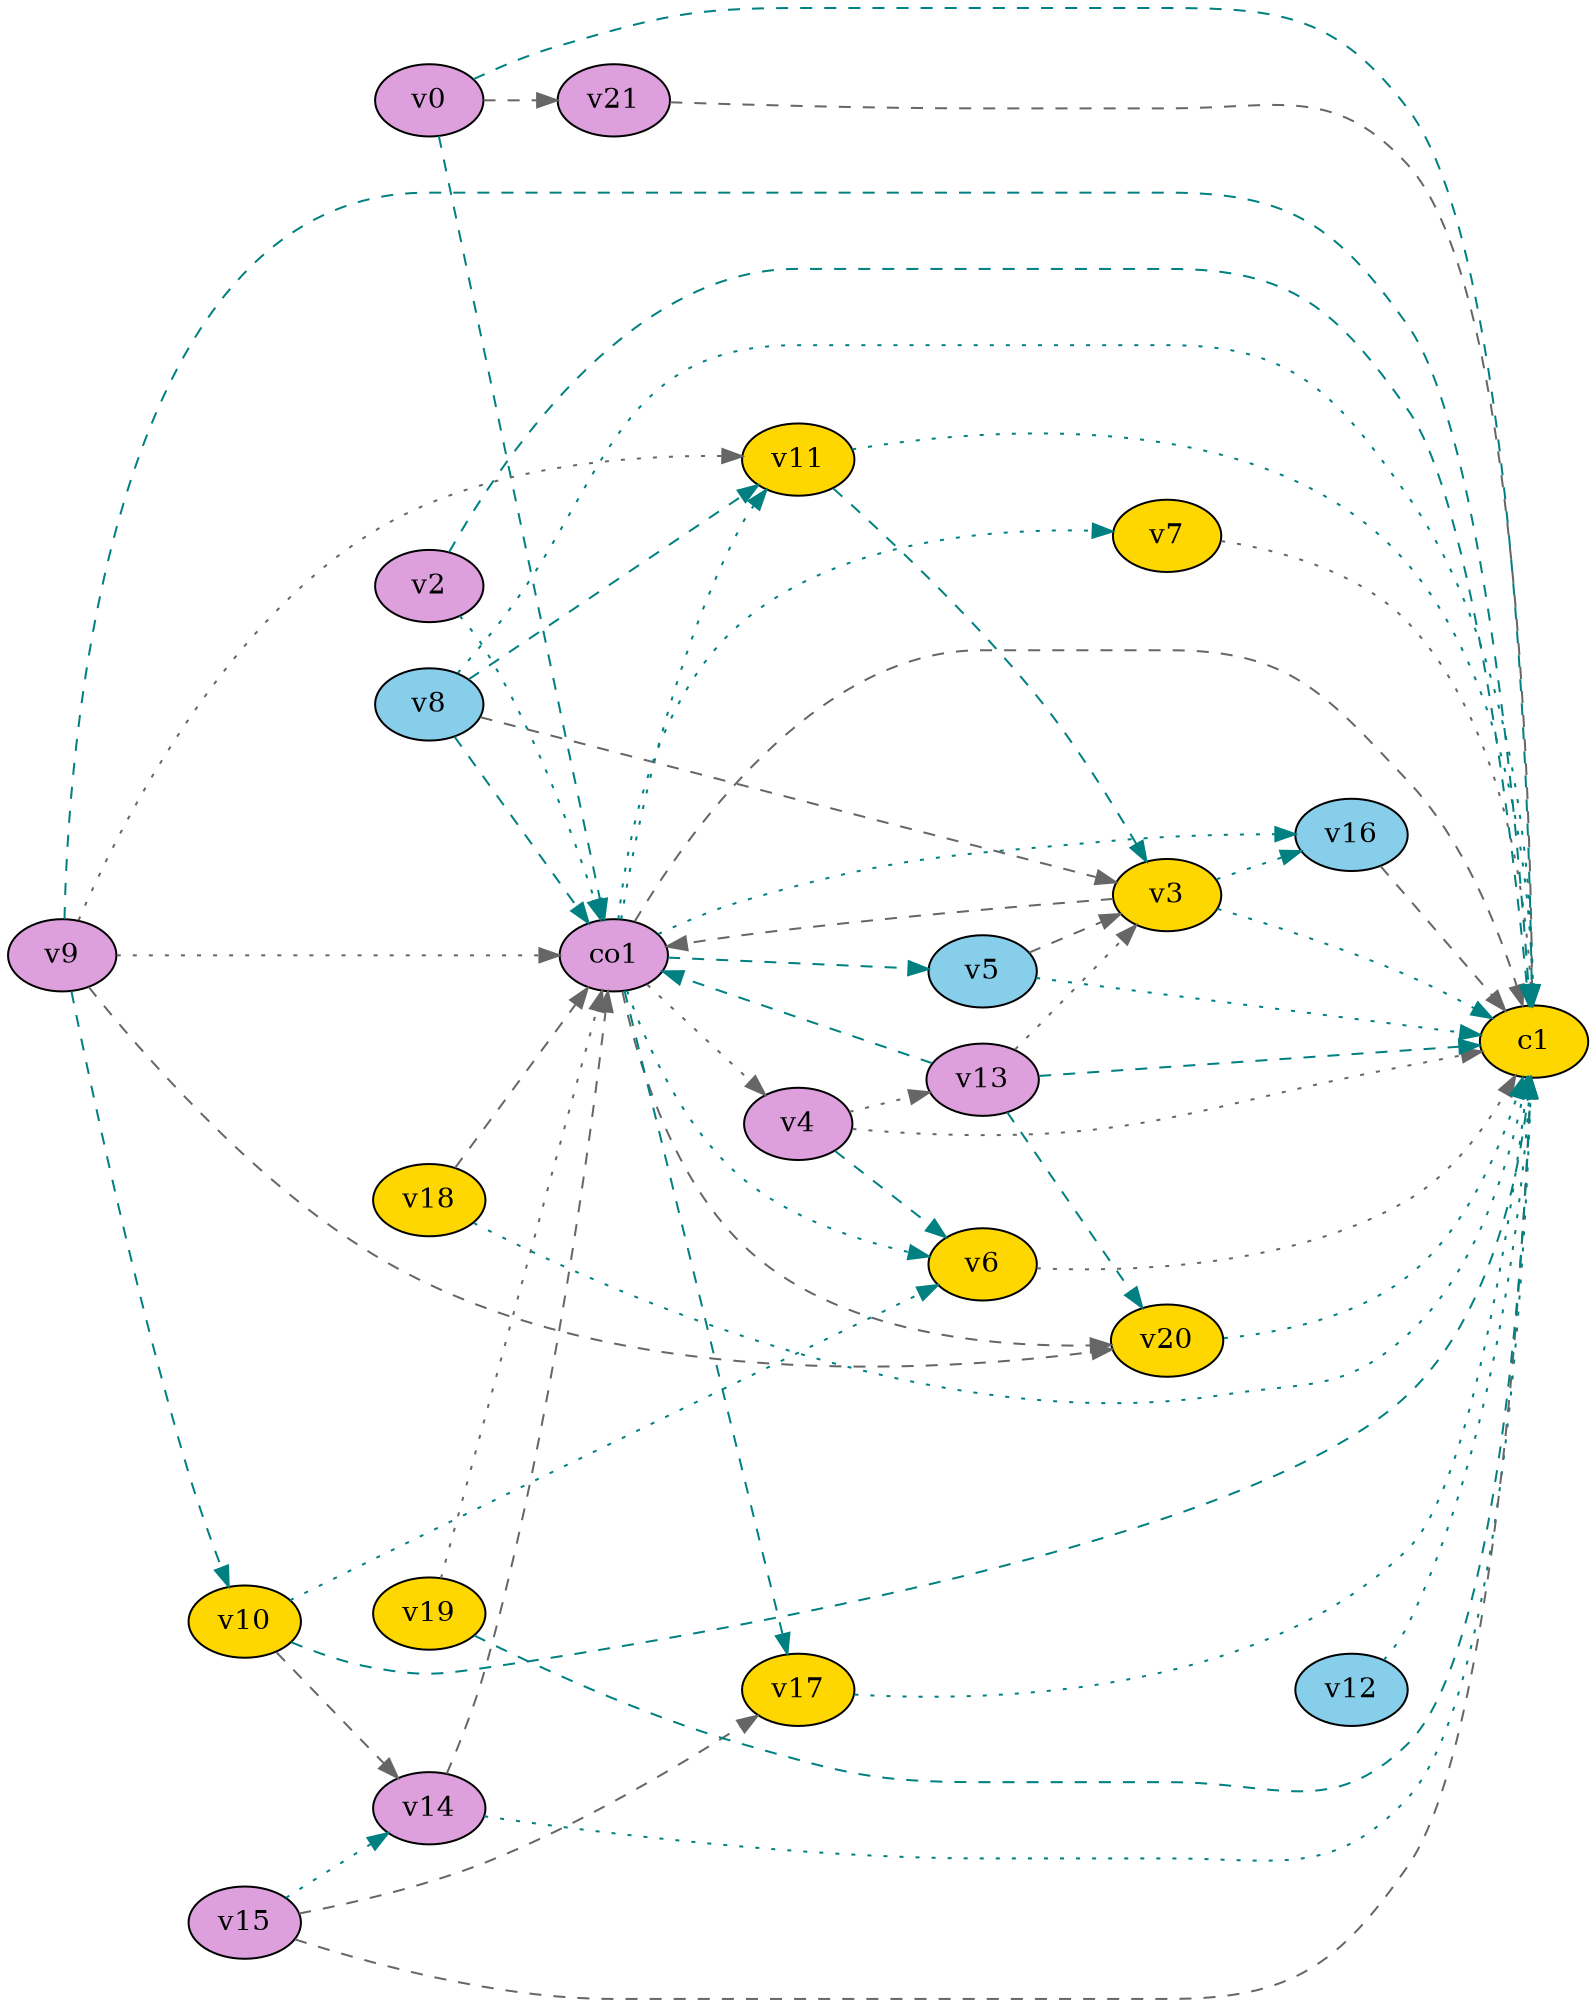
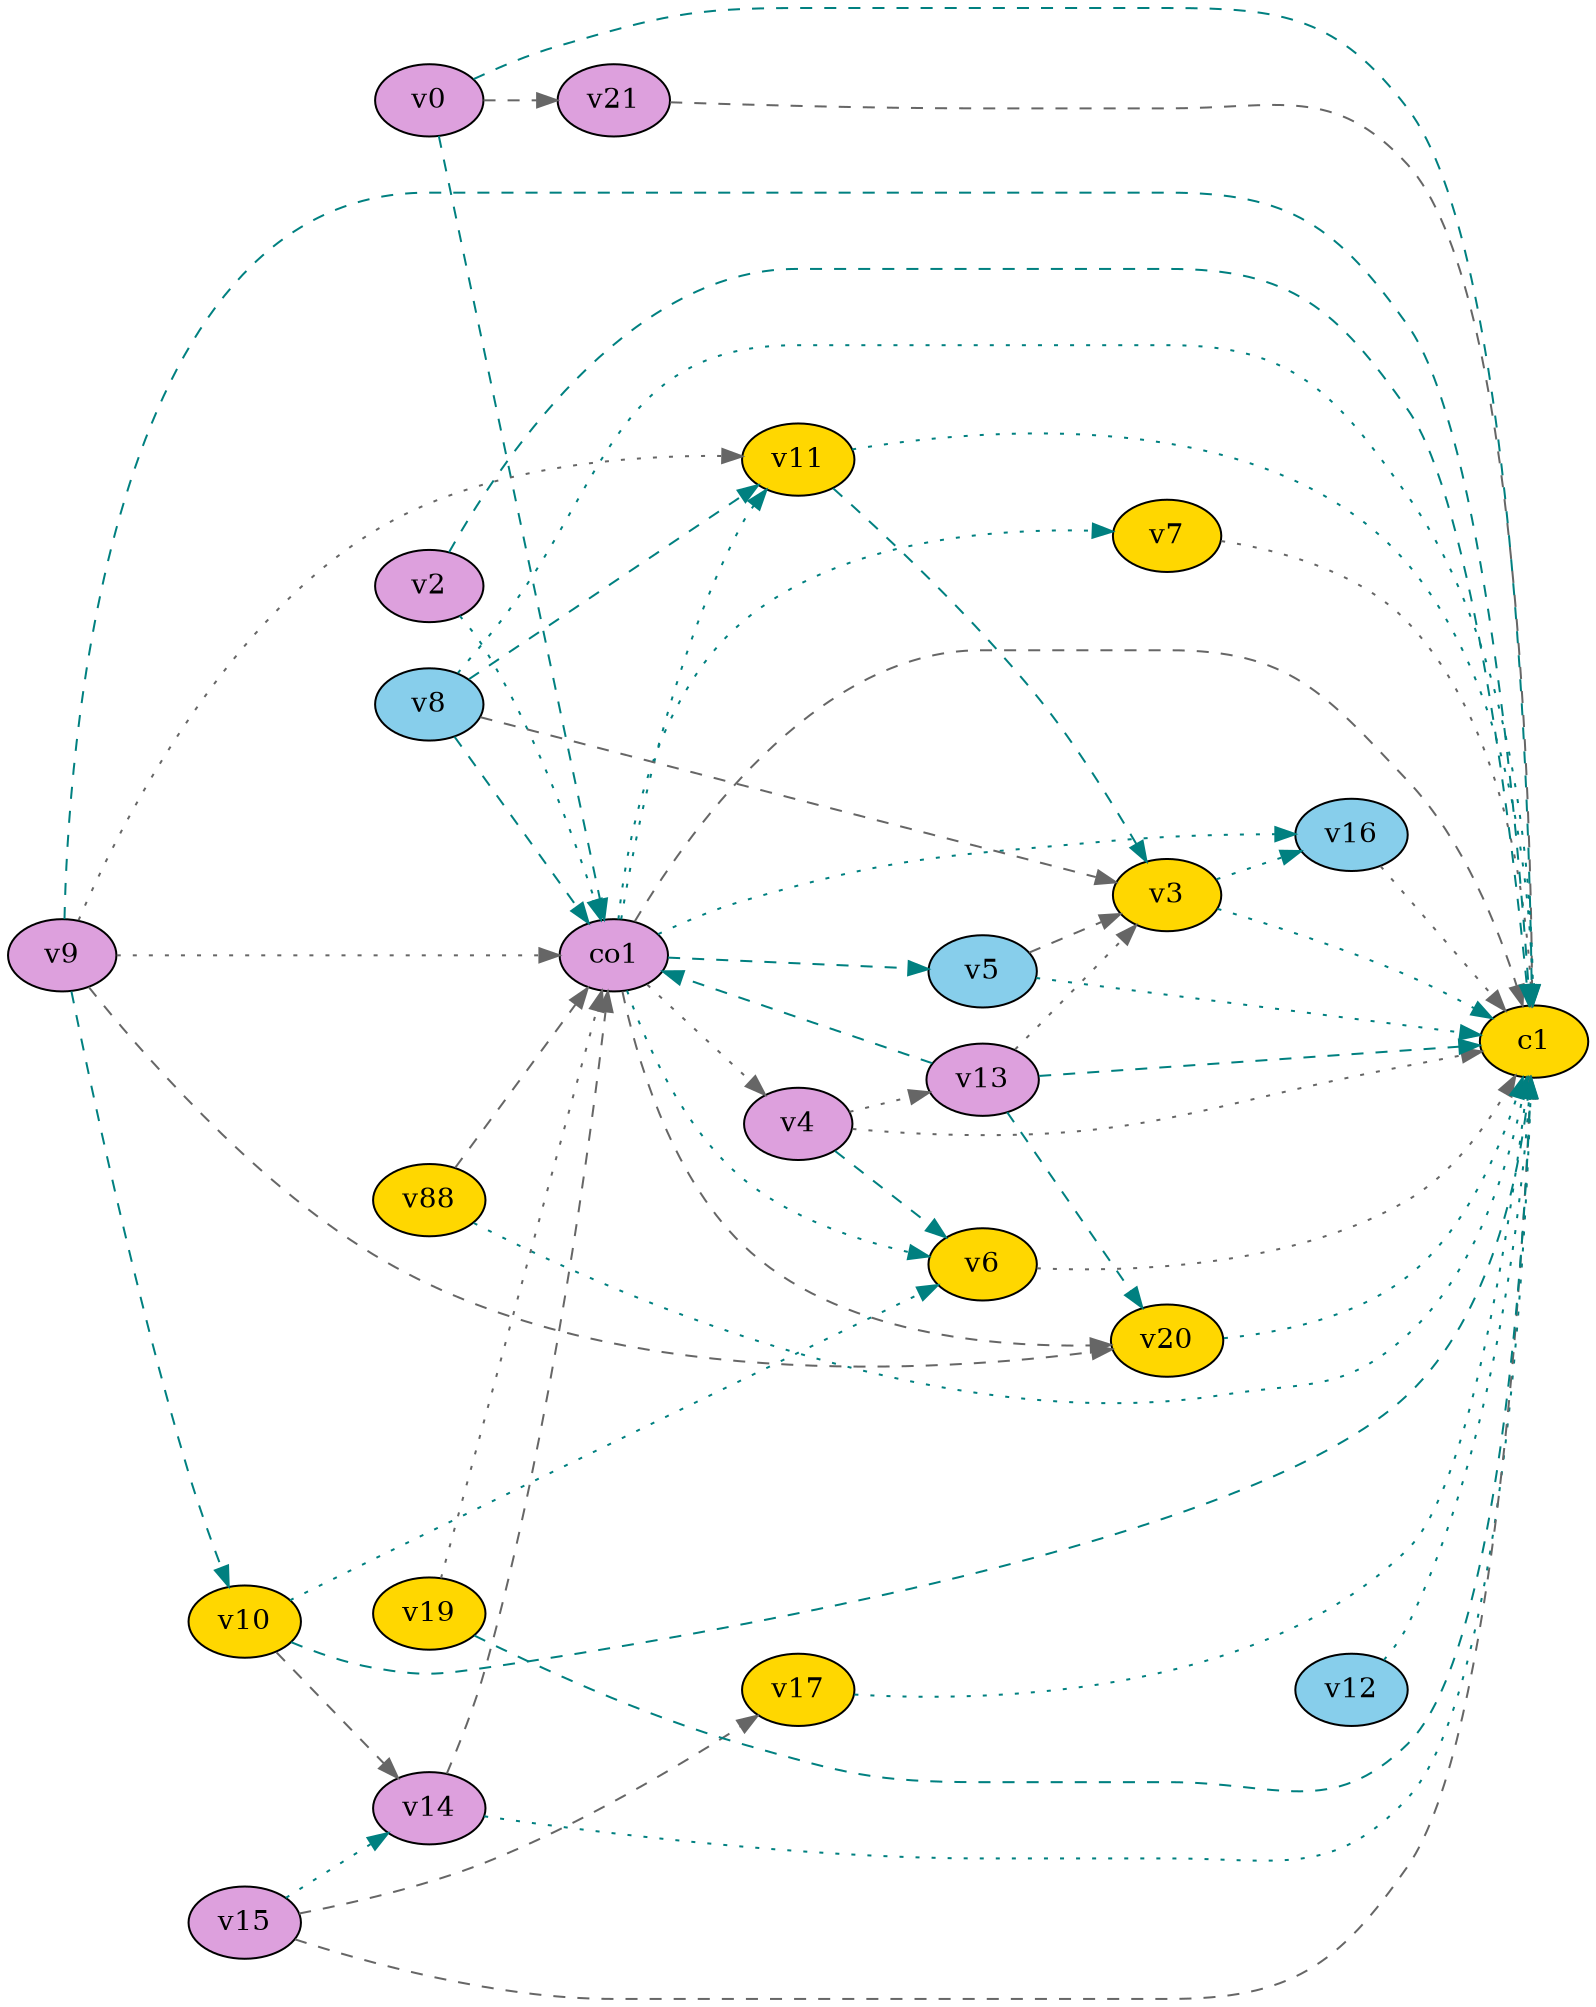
edge "v3" -> "co1": removed
edge "v16" -> "c1": style dashed -> dotted
node "v18": label "v18" -> "v88"
edge "co1" -> "v17": removed
